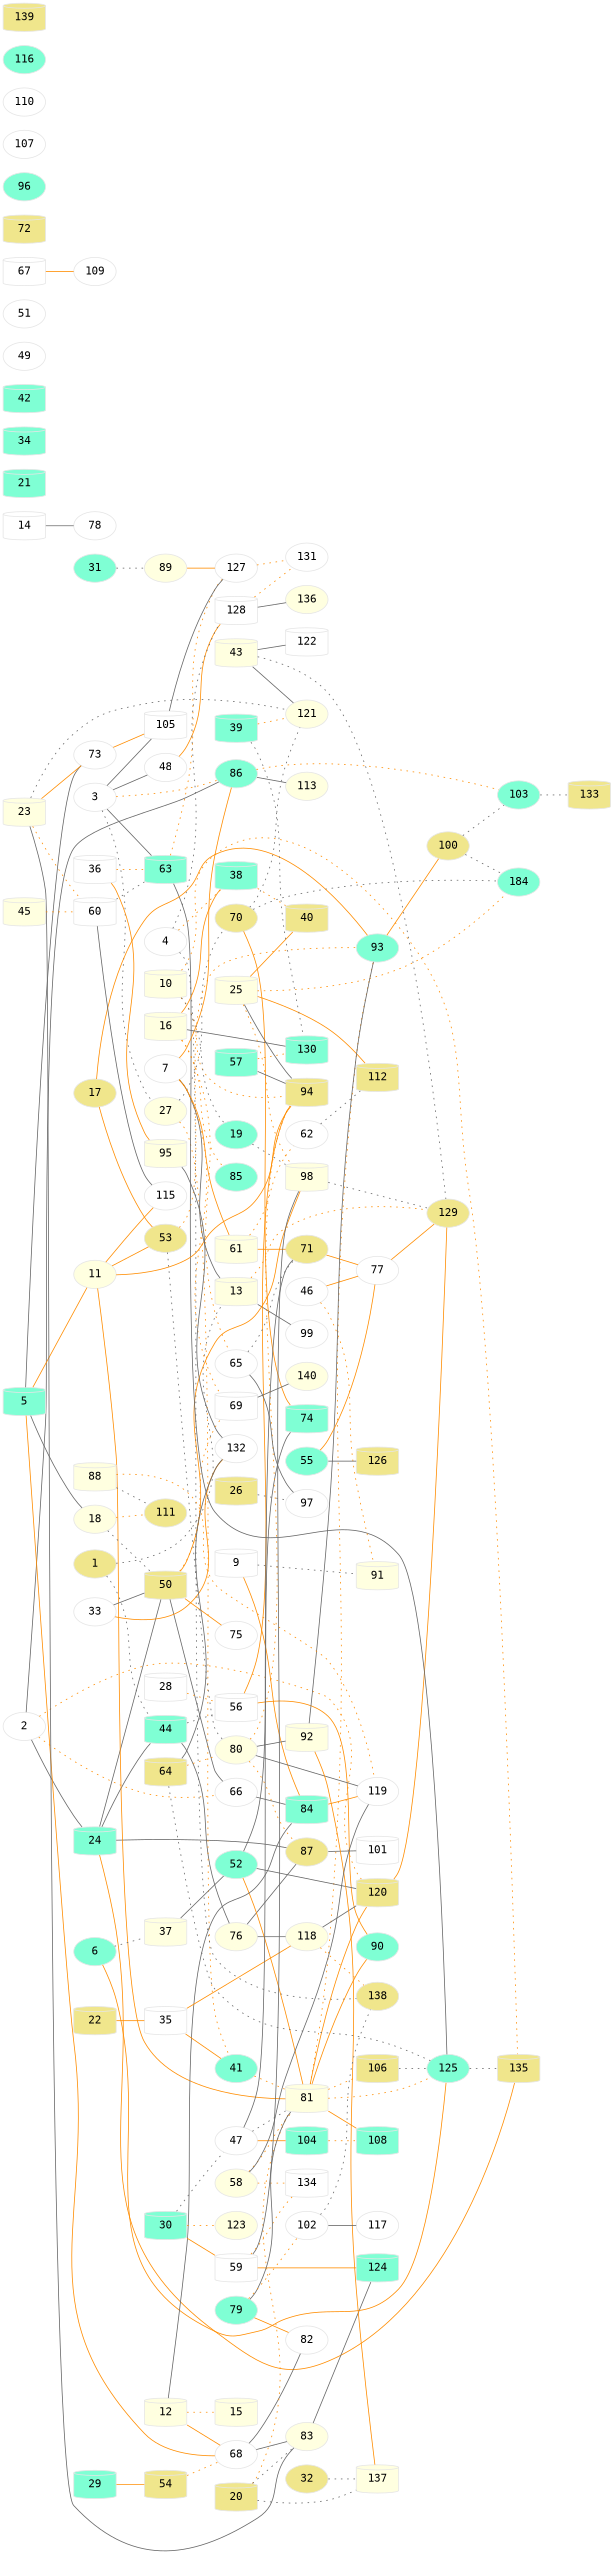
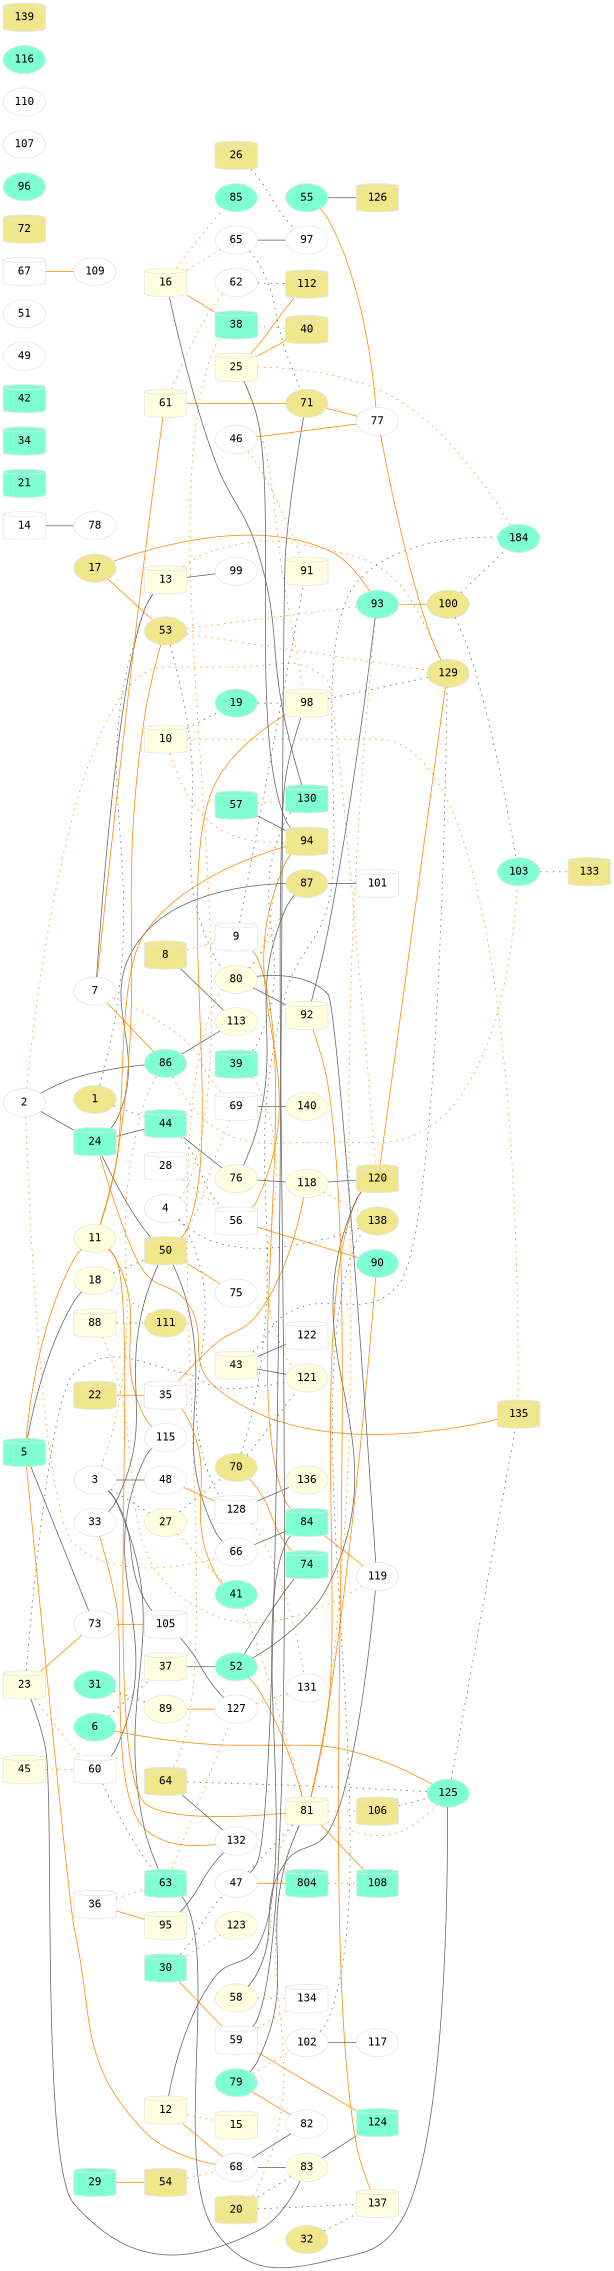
edge "53" -- "129": added
node "8": added
node "104": label "104" -> "804"
